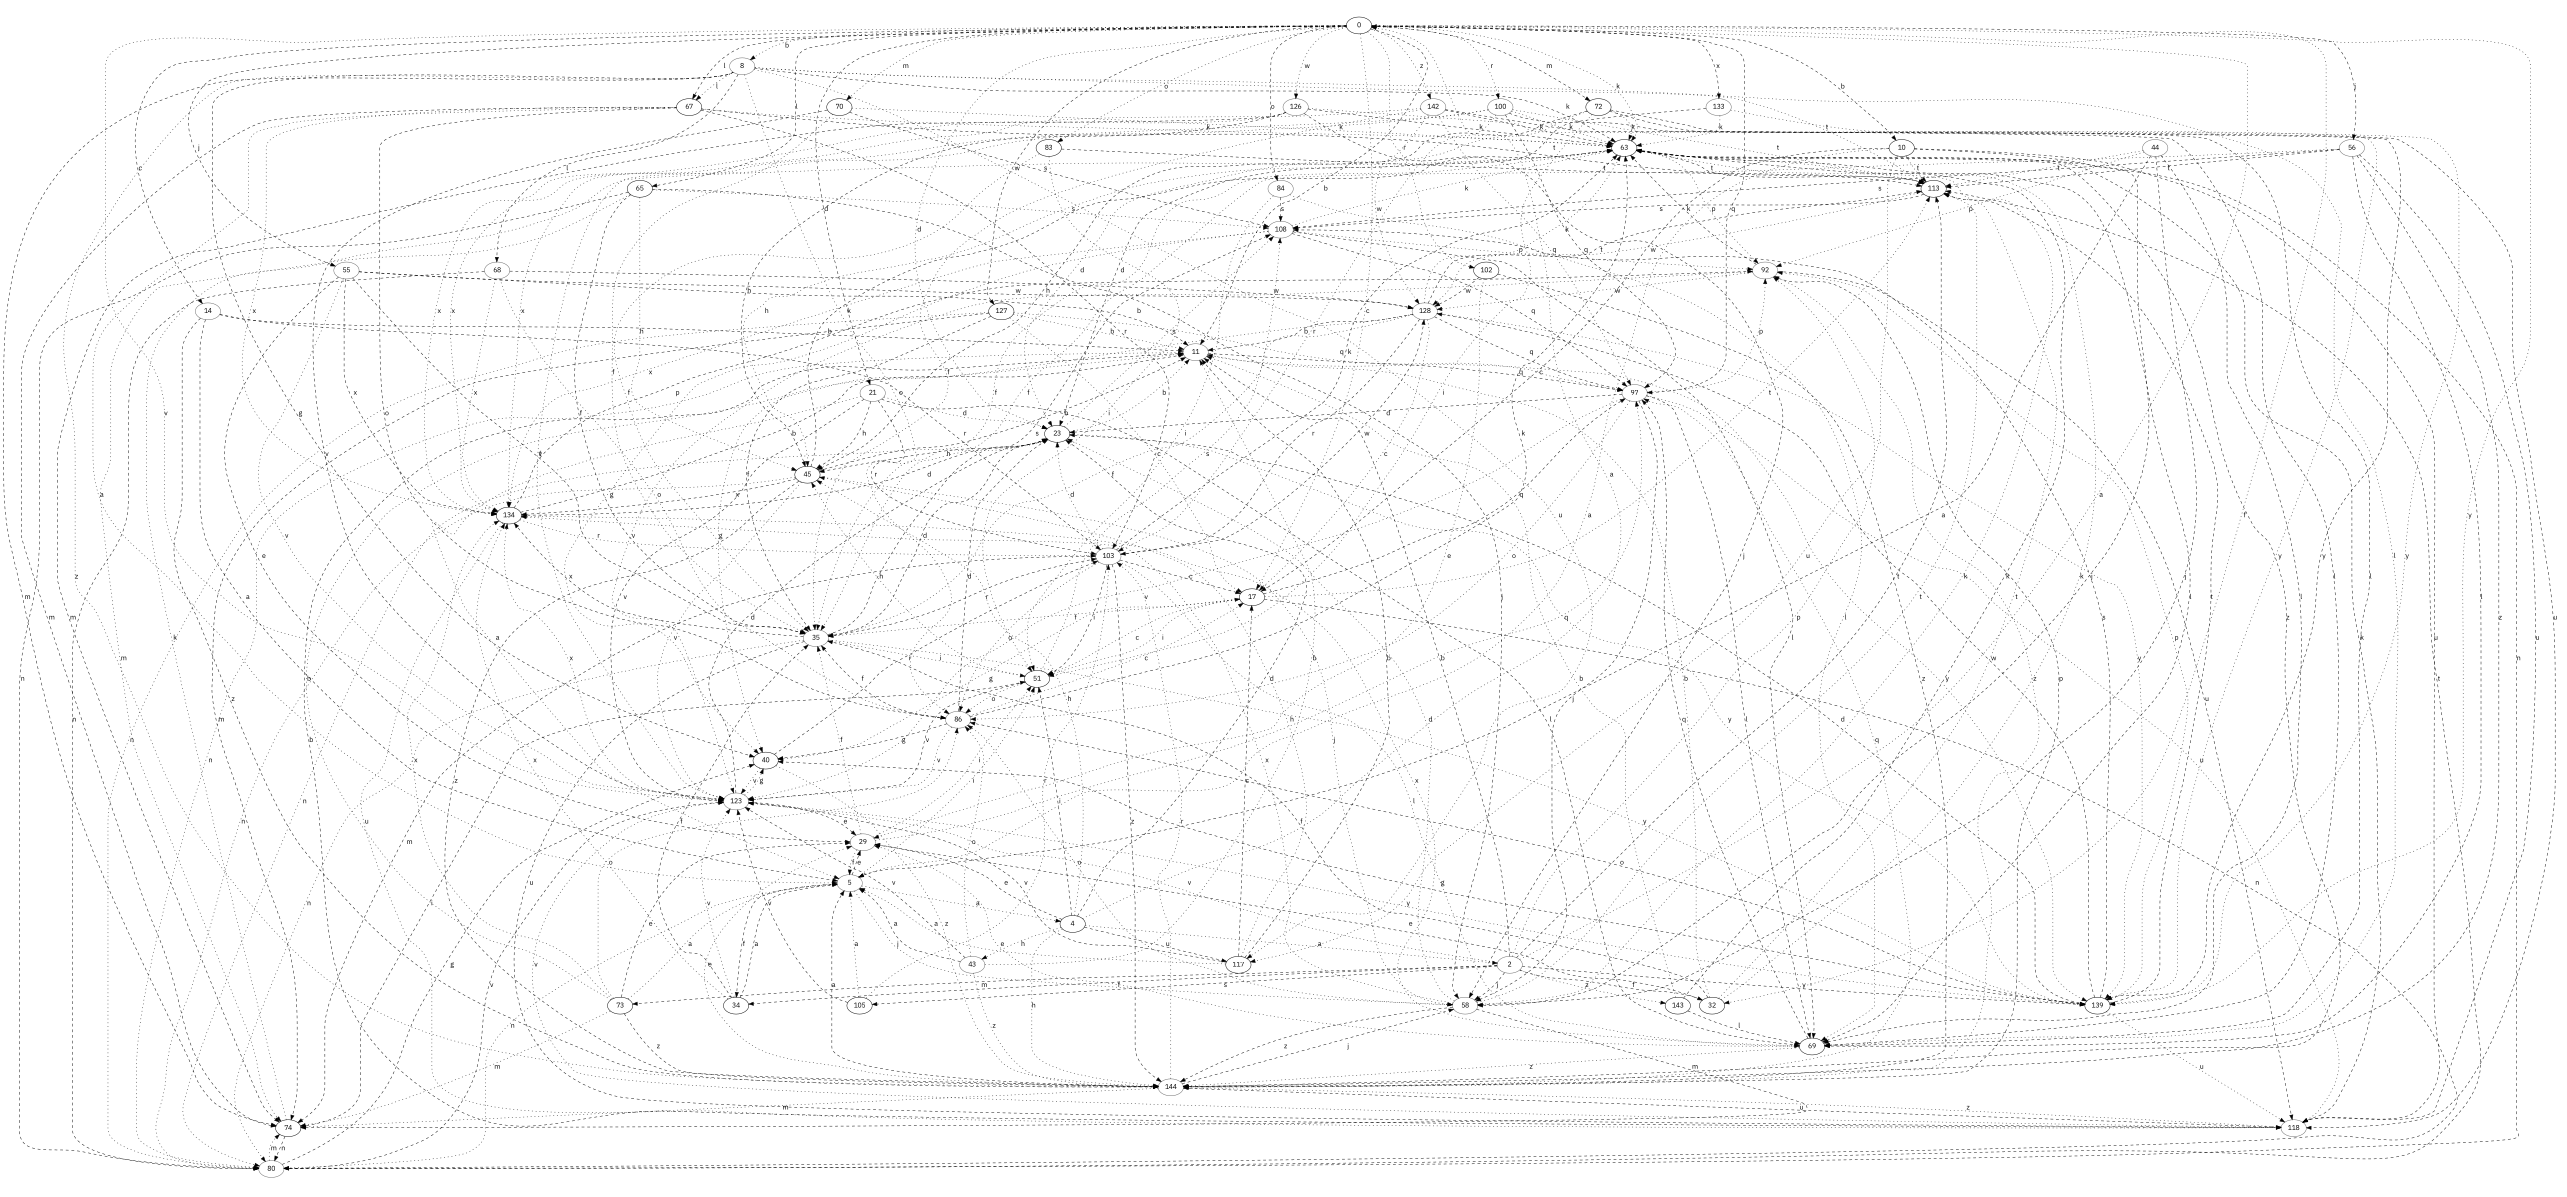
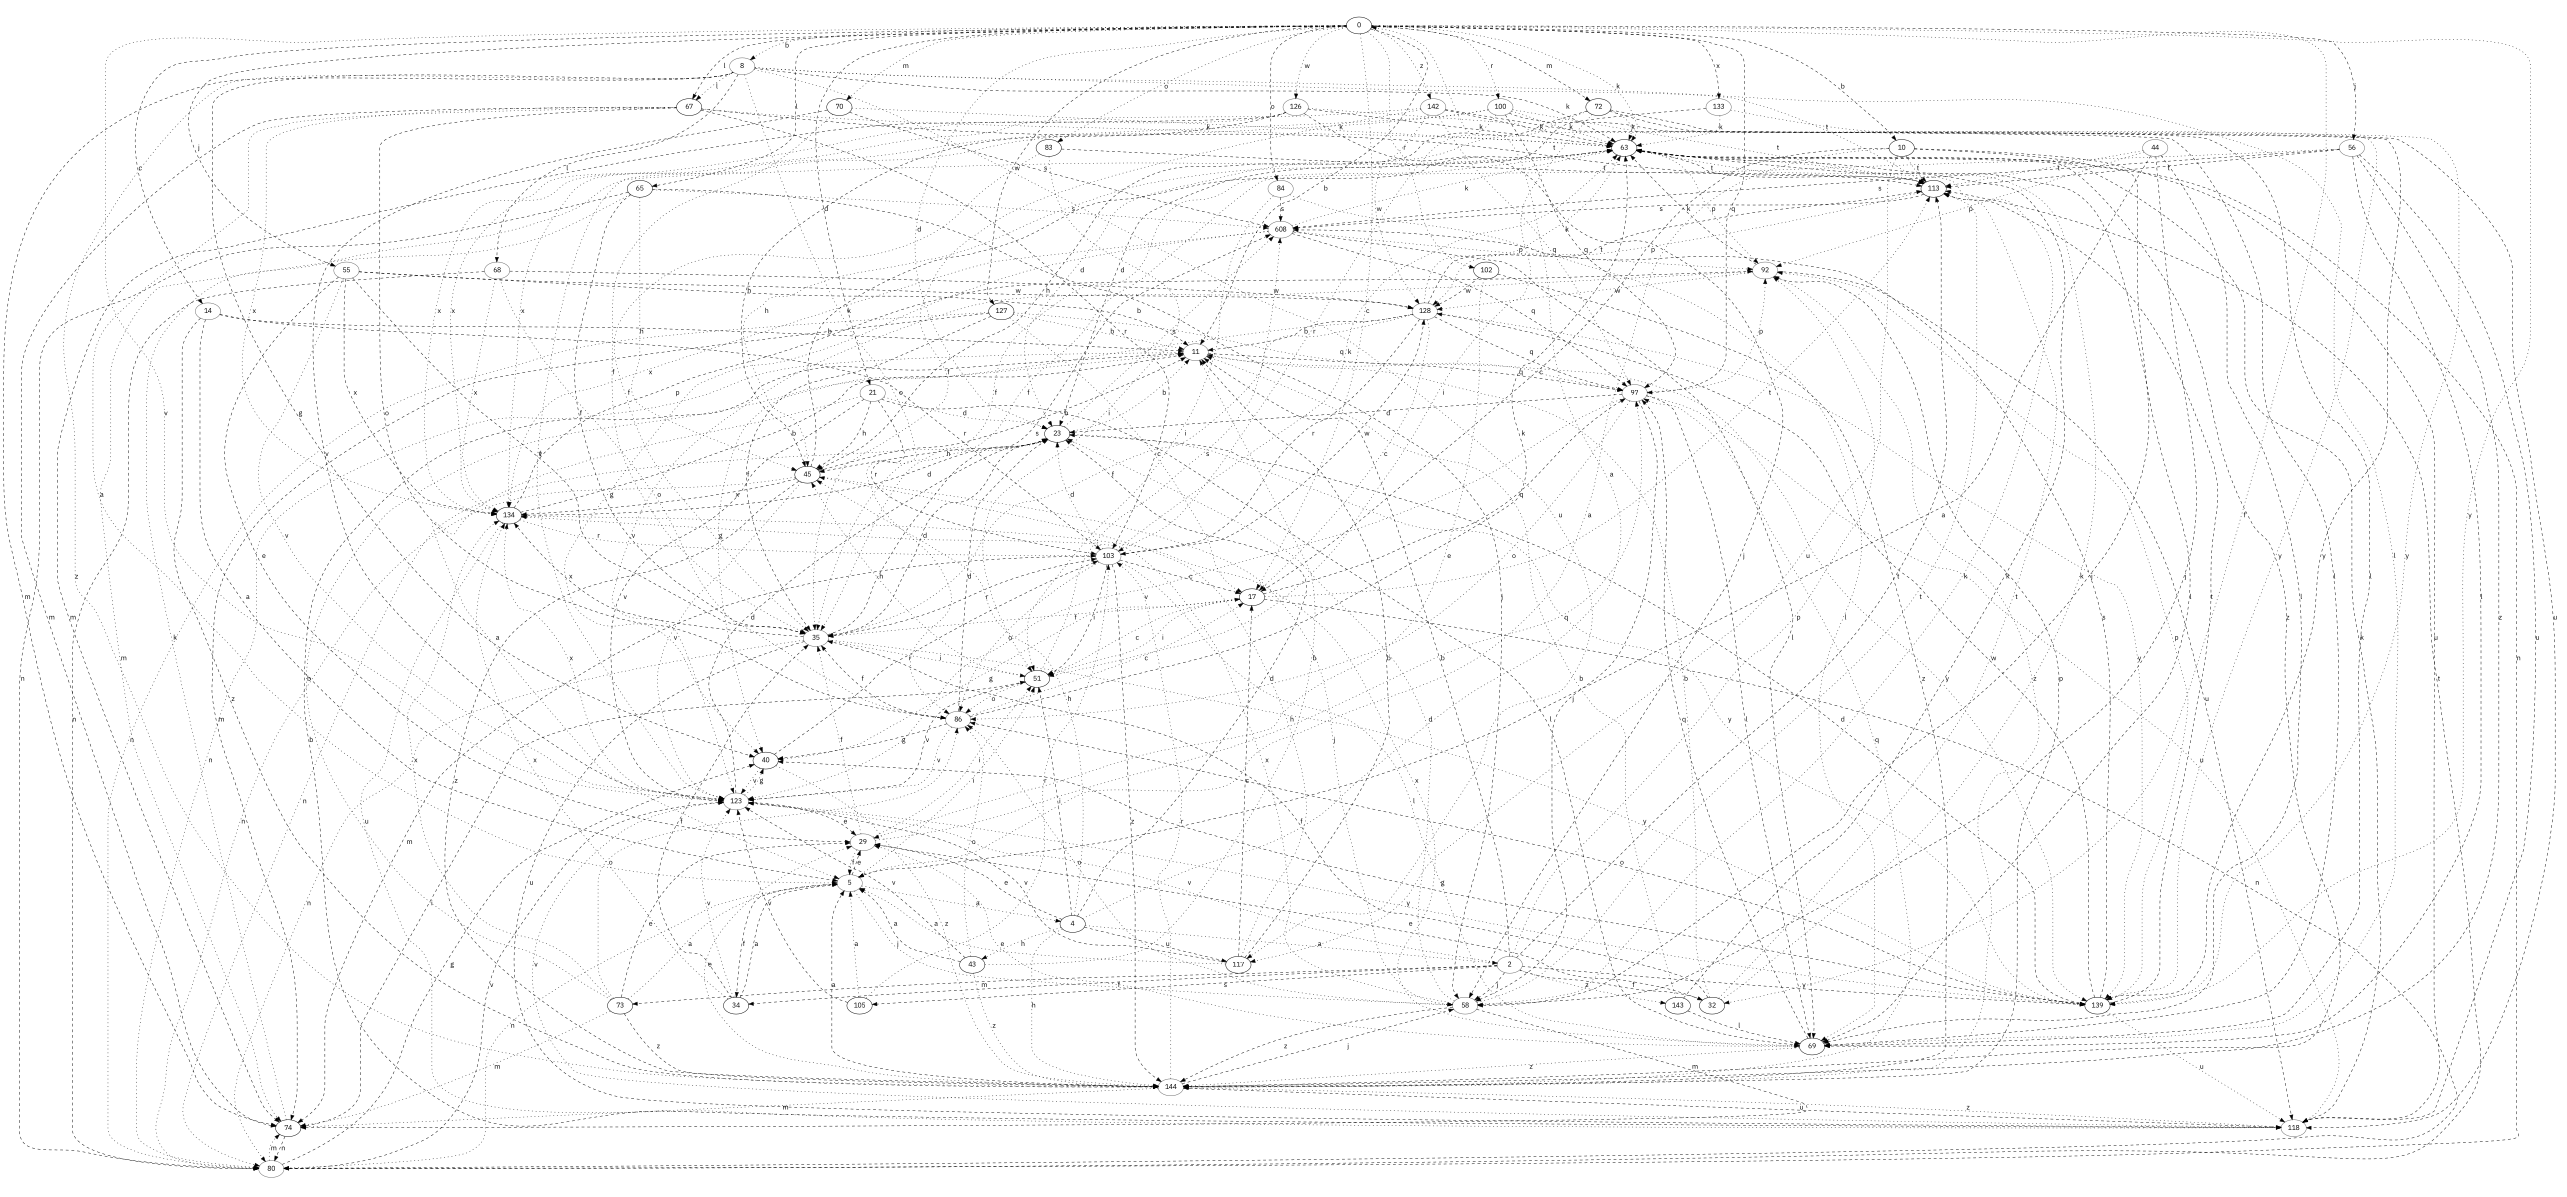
node "108": label "108" -> "608"
edge "2" -> "0": removed, label "a"
edge "113" -> "128": label "w" -> "p"
edge "103" -> "63": style dashed -> dotted
node "43": color gray40 -> black
